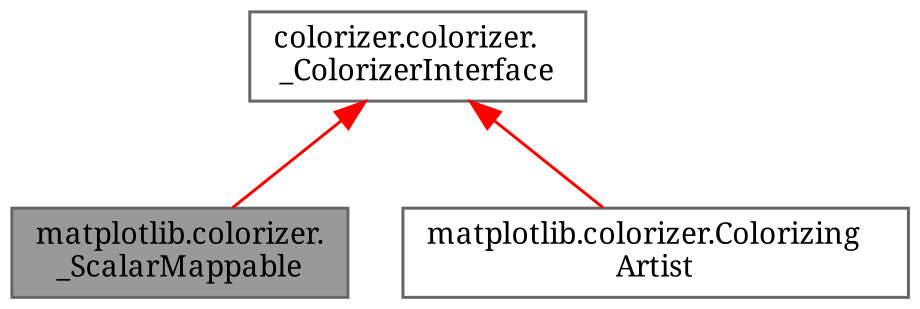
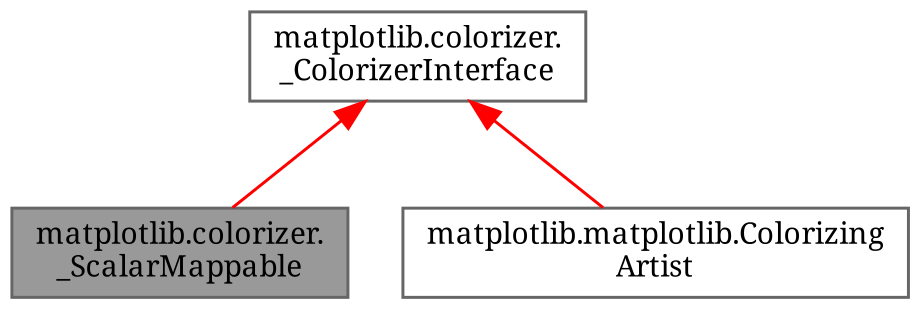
node "colorizer.colorizer. _ColorizerInterface": label "colorizer.colorizer. _ColorizerInterface" -> "matplotlib.colorizer. _ColorizerInterface"
node "matplotlib.colorizer.Colorizing Artist": label "matplotlib.colorizer.Colorizing Artist" -> "matplotlib.matplotlib.Colorizing Artist"
